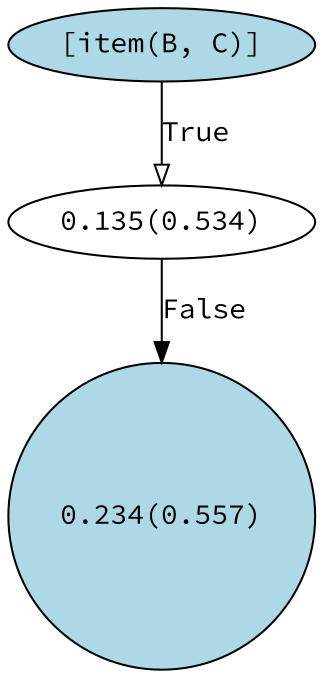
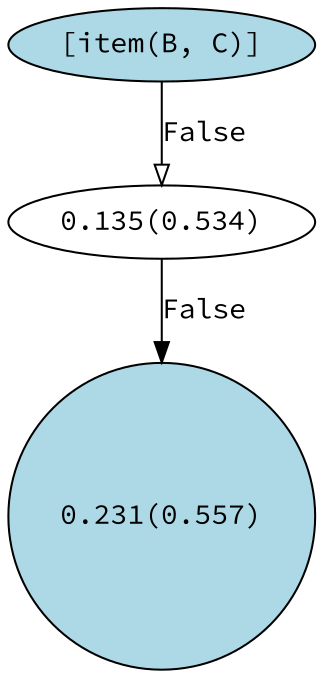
edge "[item(B, C)]" -> "0.135(0.534)": label "True" -> "False"
node "0.234(0.557)": label "0.234(0.557)" -> "0.231(0.557)"
